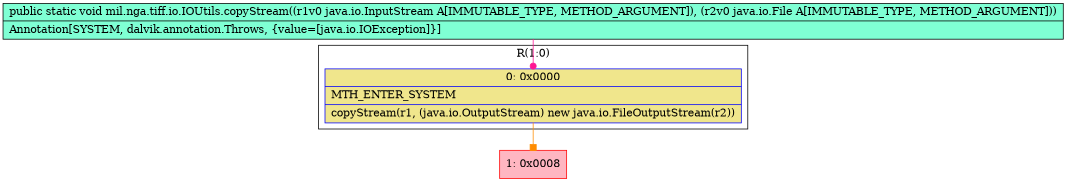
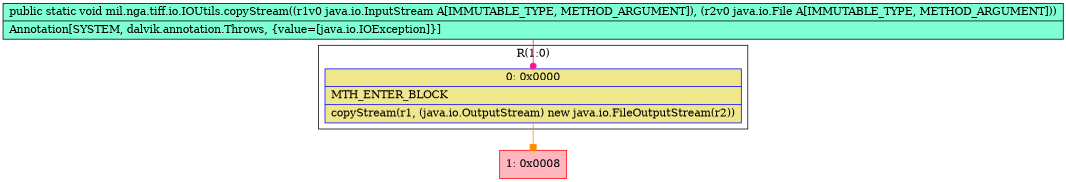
node "0: 0x0000": text "MTH_ENTER_SYSTEM" -> "MTH_ENTER_BLOCK"
